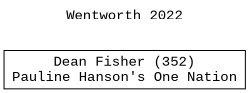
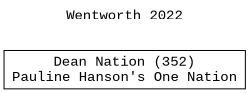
node "Dean Fisher (352) Pauline Hanson's One Nation": label "Dean Fisher (352) Pauline Hanson's One Nation" -> "Dean Nation (352) Pauline Hanson's One Nation"
